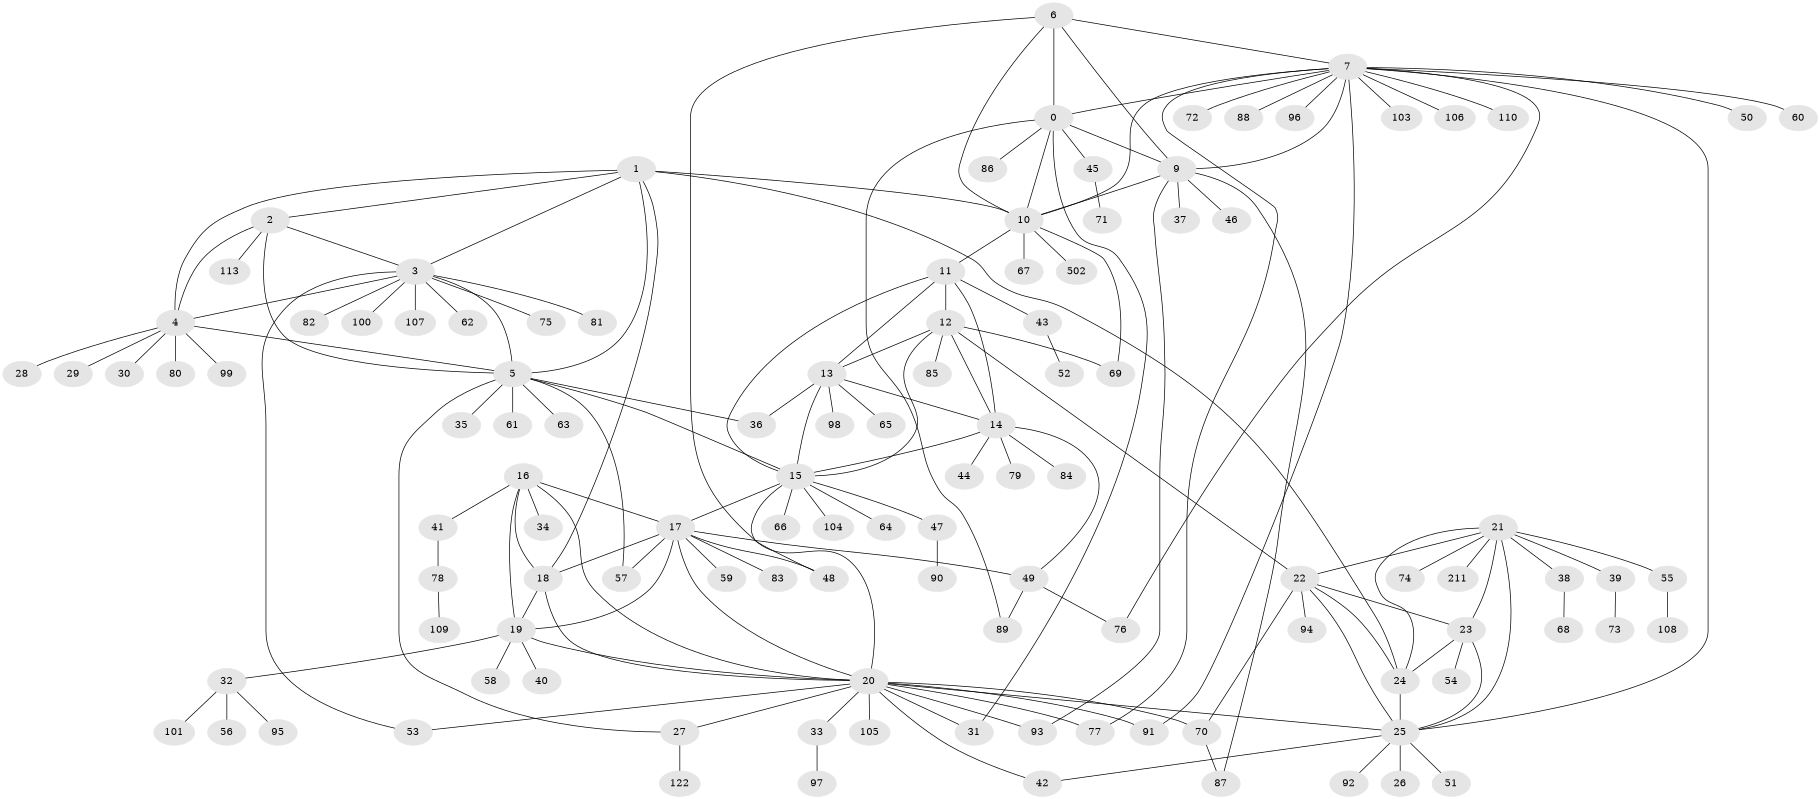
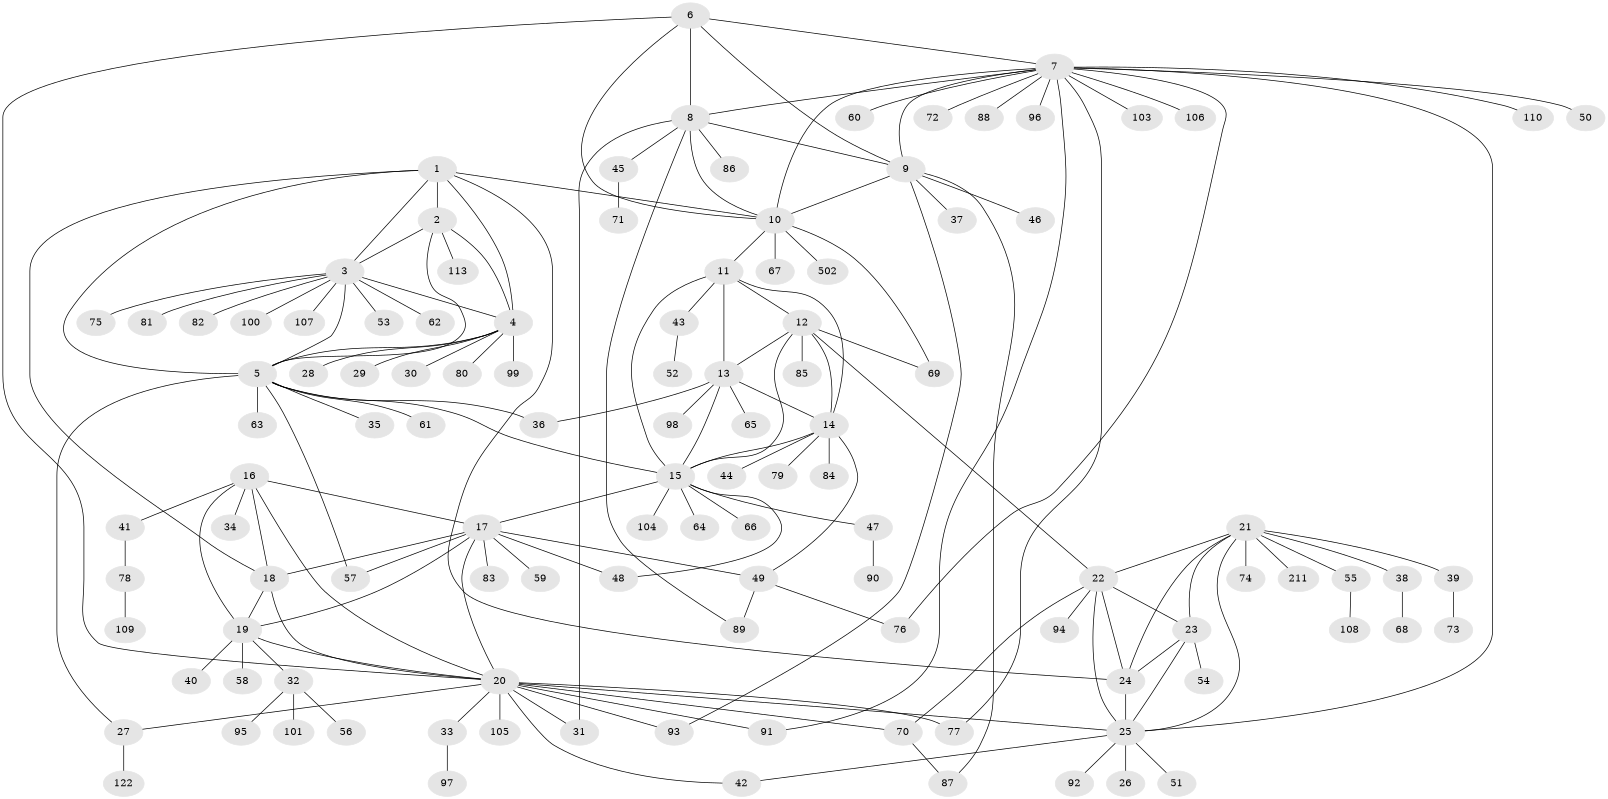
node "0": label "0" -> "8"
edge "20" -- "53": removed
